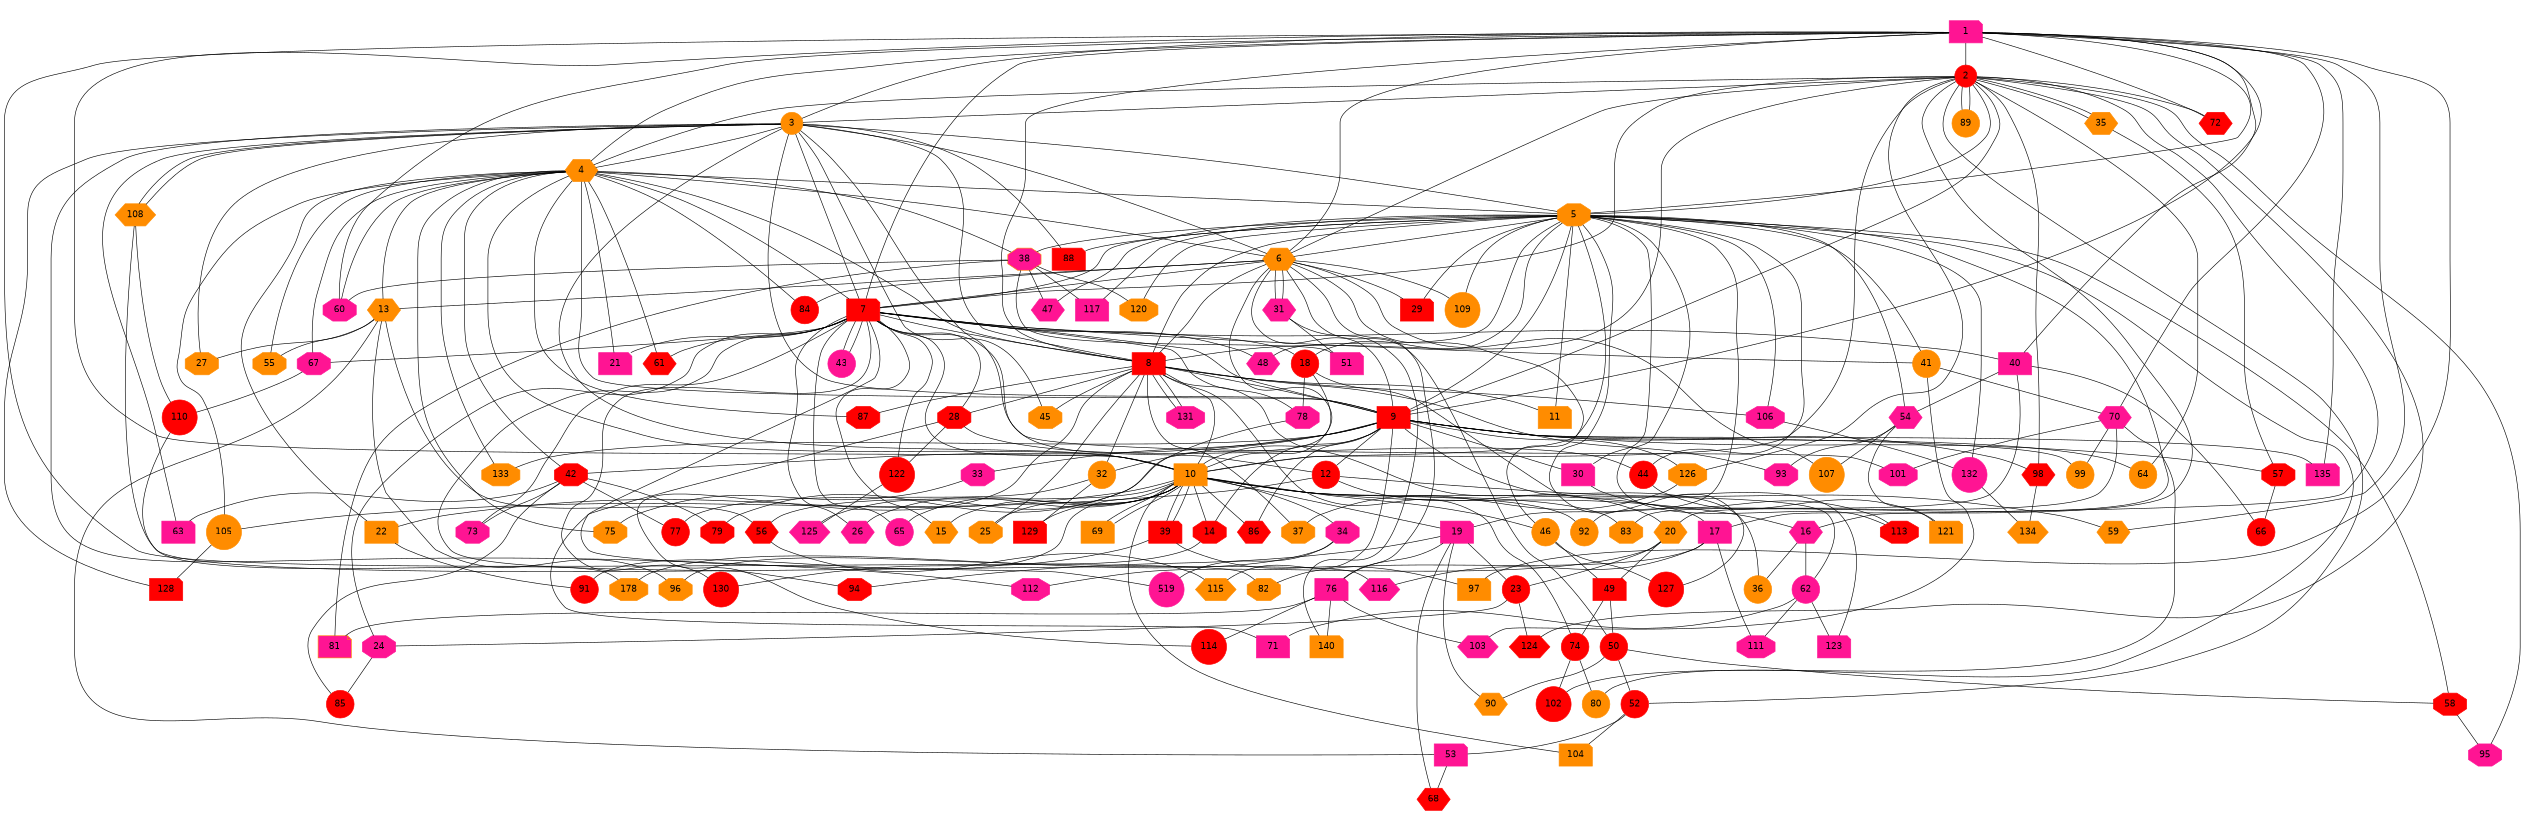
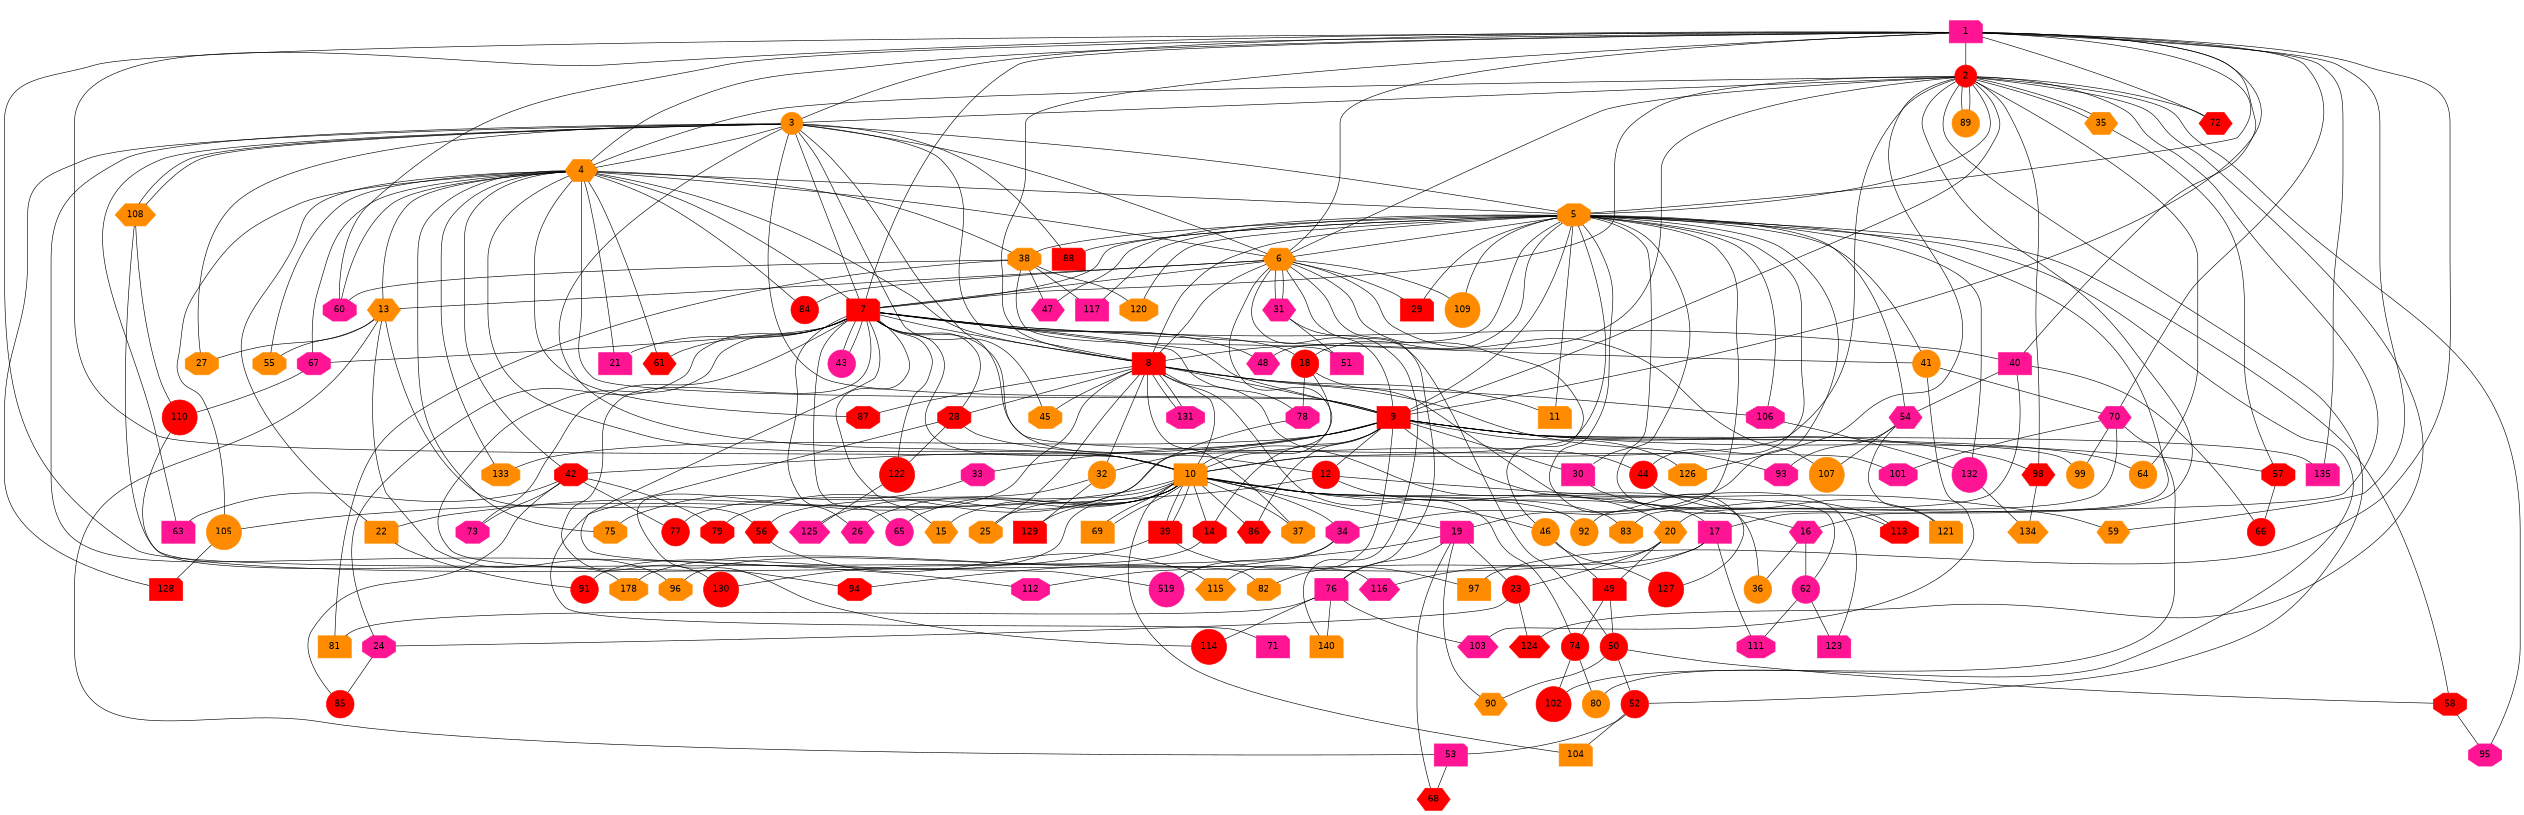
node "38": fillcolor deeppink -> darkorange
edge "5" -- "34": added
edge "126" -- "37": now "10" -- "37"
edge "62" -- "71": removed
node "81": fillcolor deeppink -> darkorange
